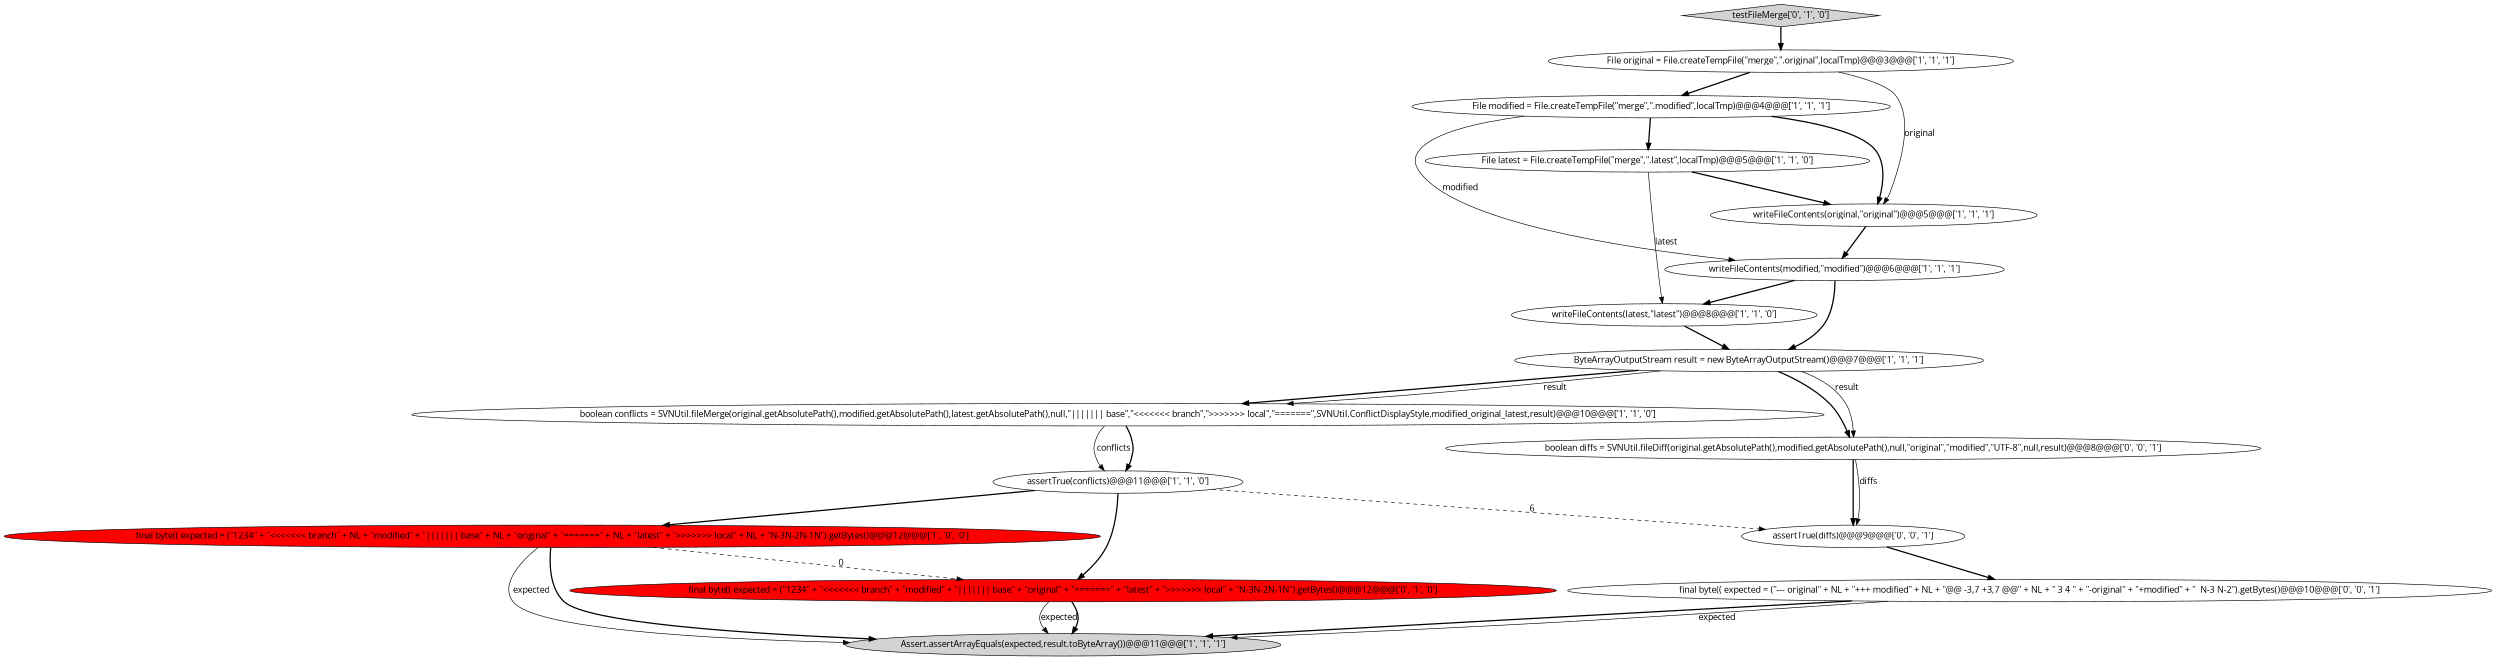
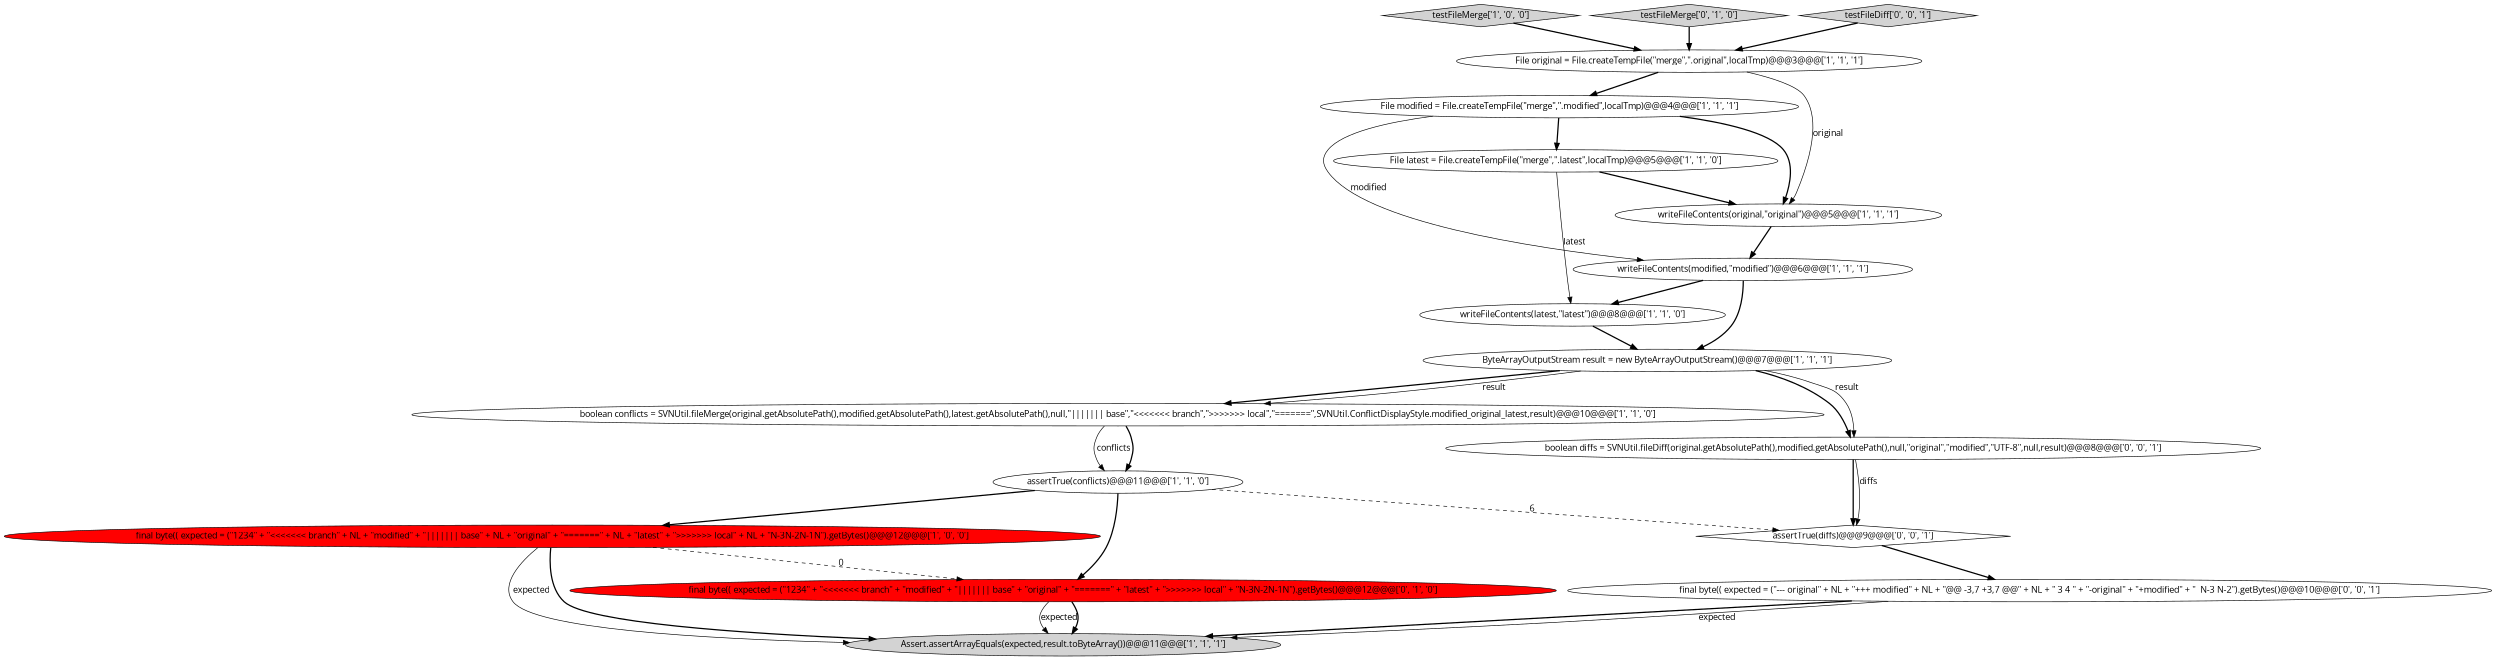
node "testFileMerge['1', '0', '0']": added
node "testFileDiff['0', '0', '1']": added
node "assertTrue(diffs)@@@9@@@['0', '0', '1']": shape ellipse -> diamond
